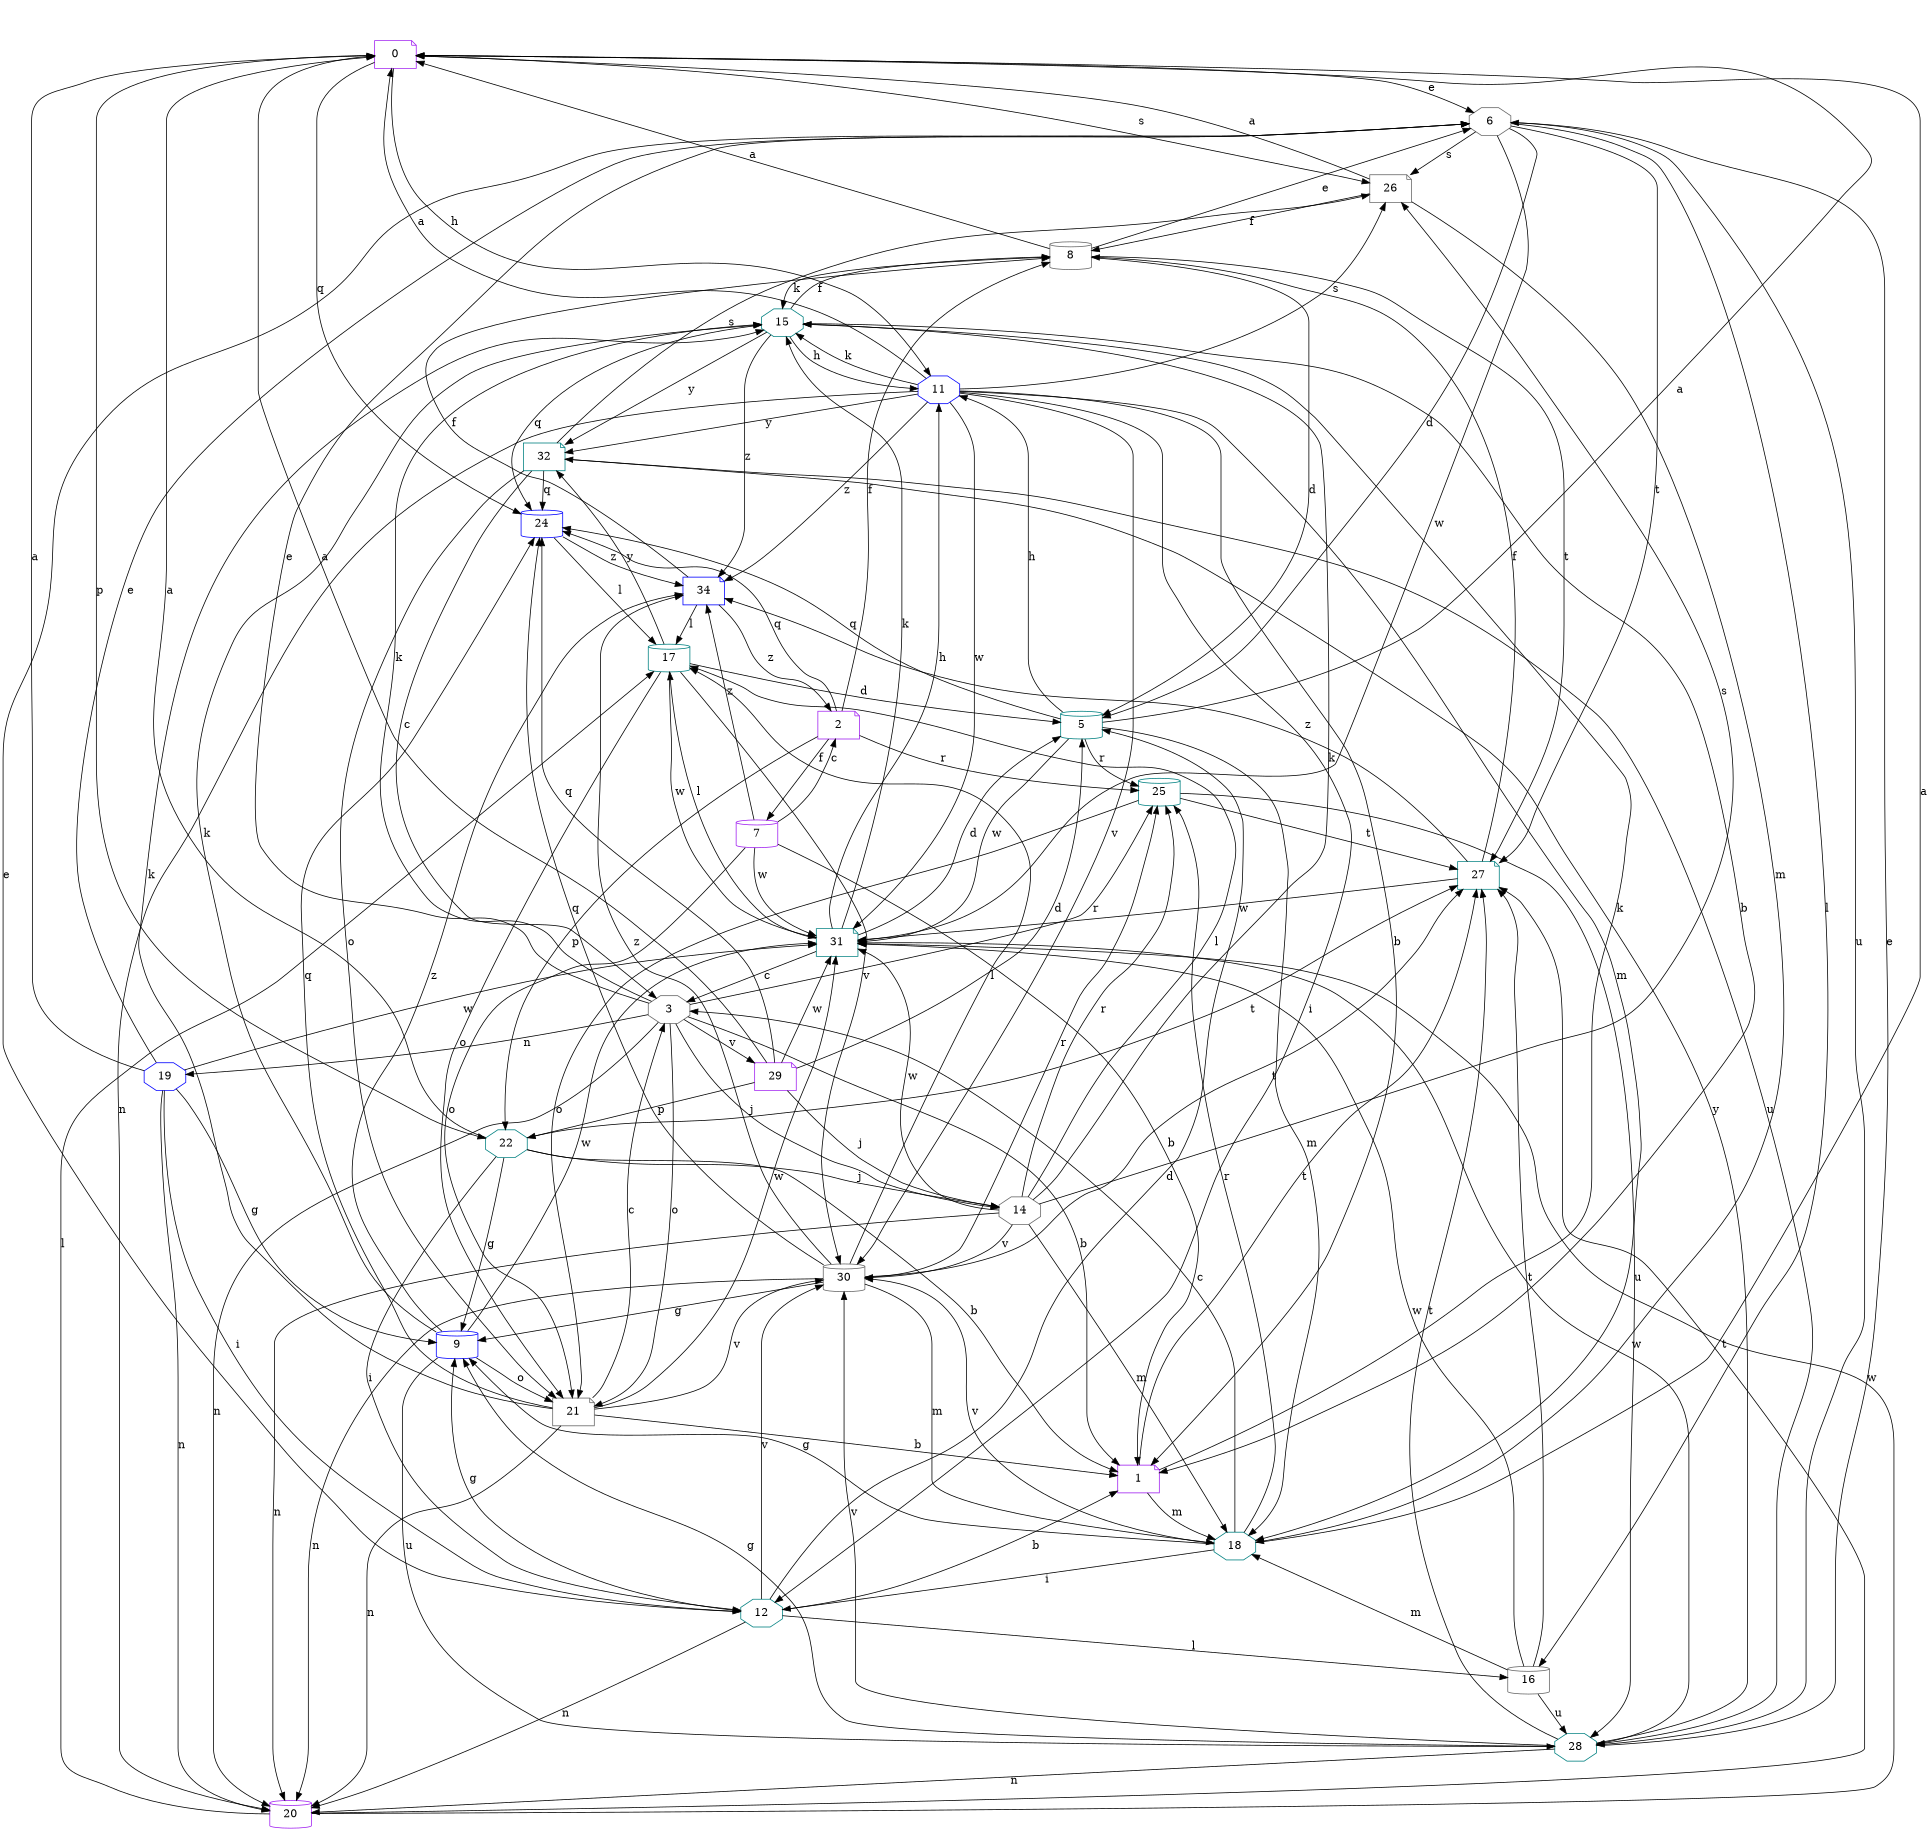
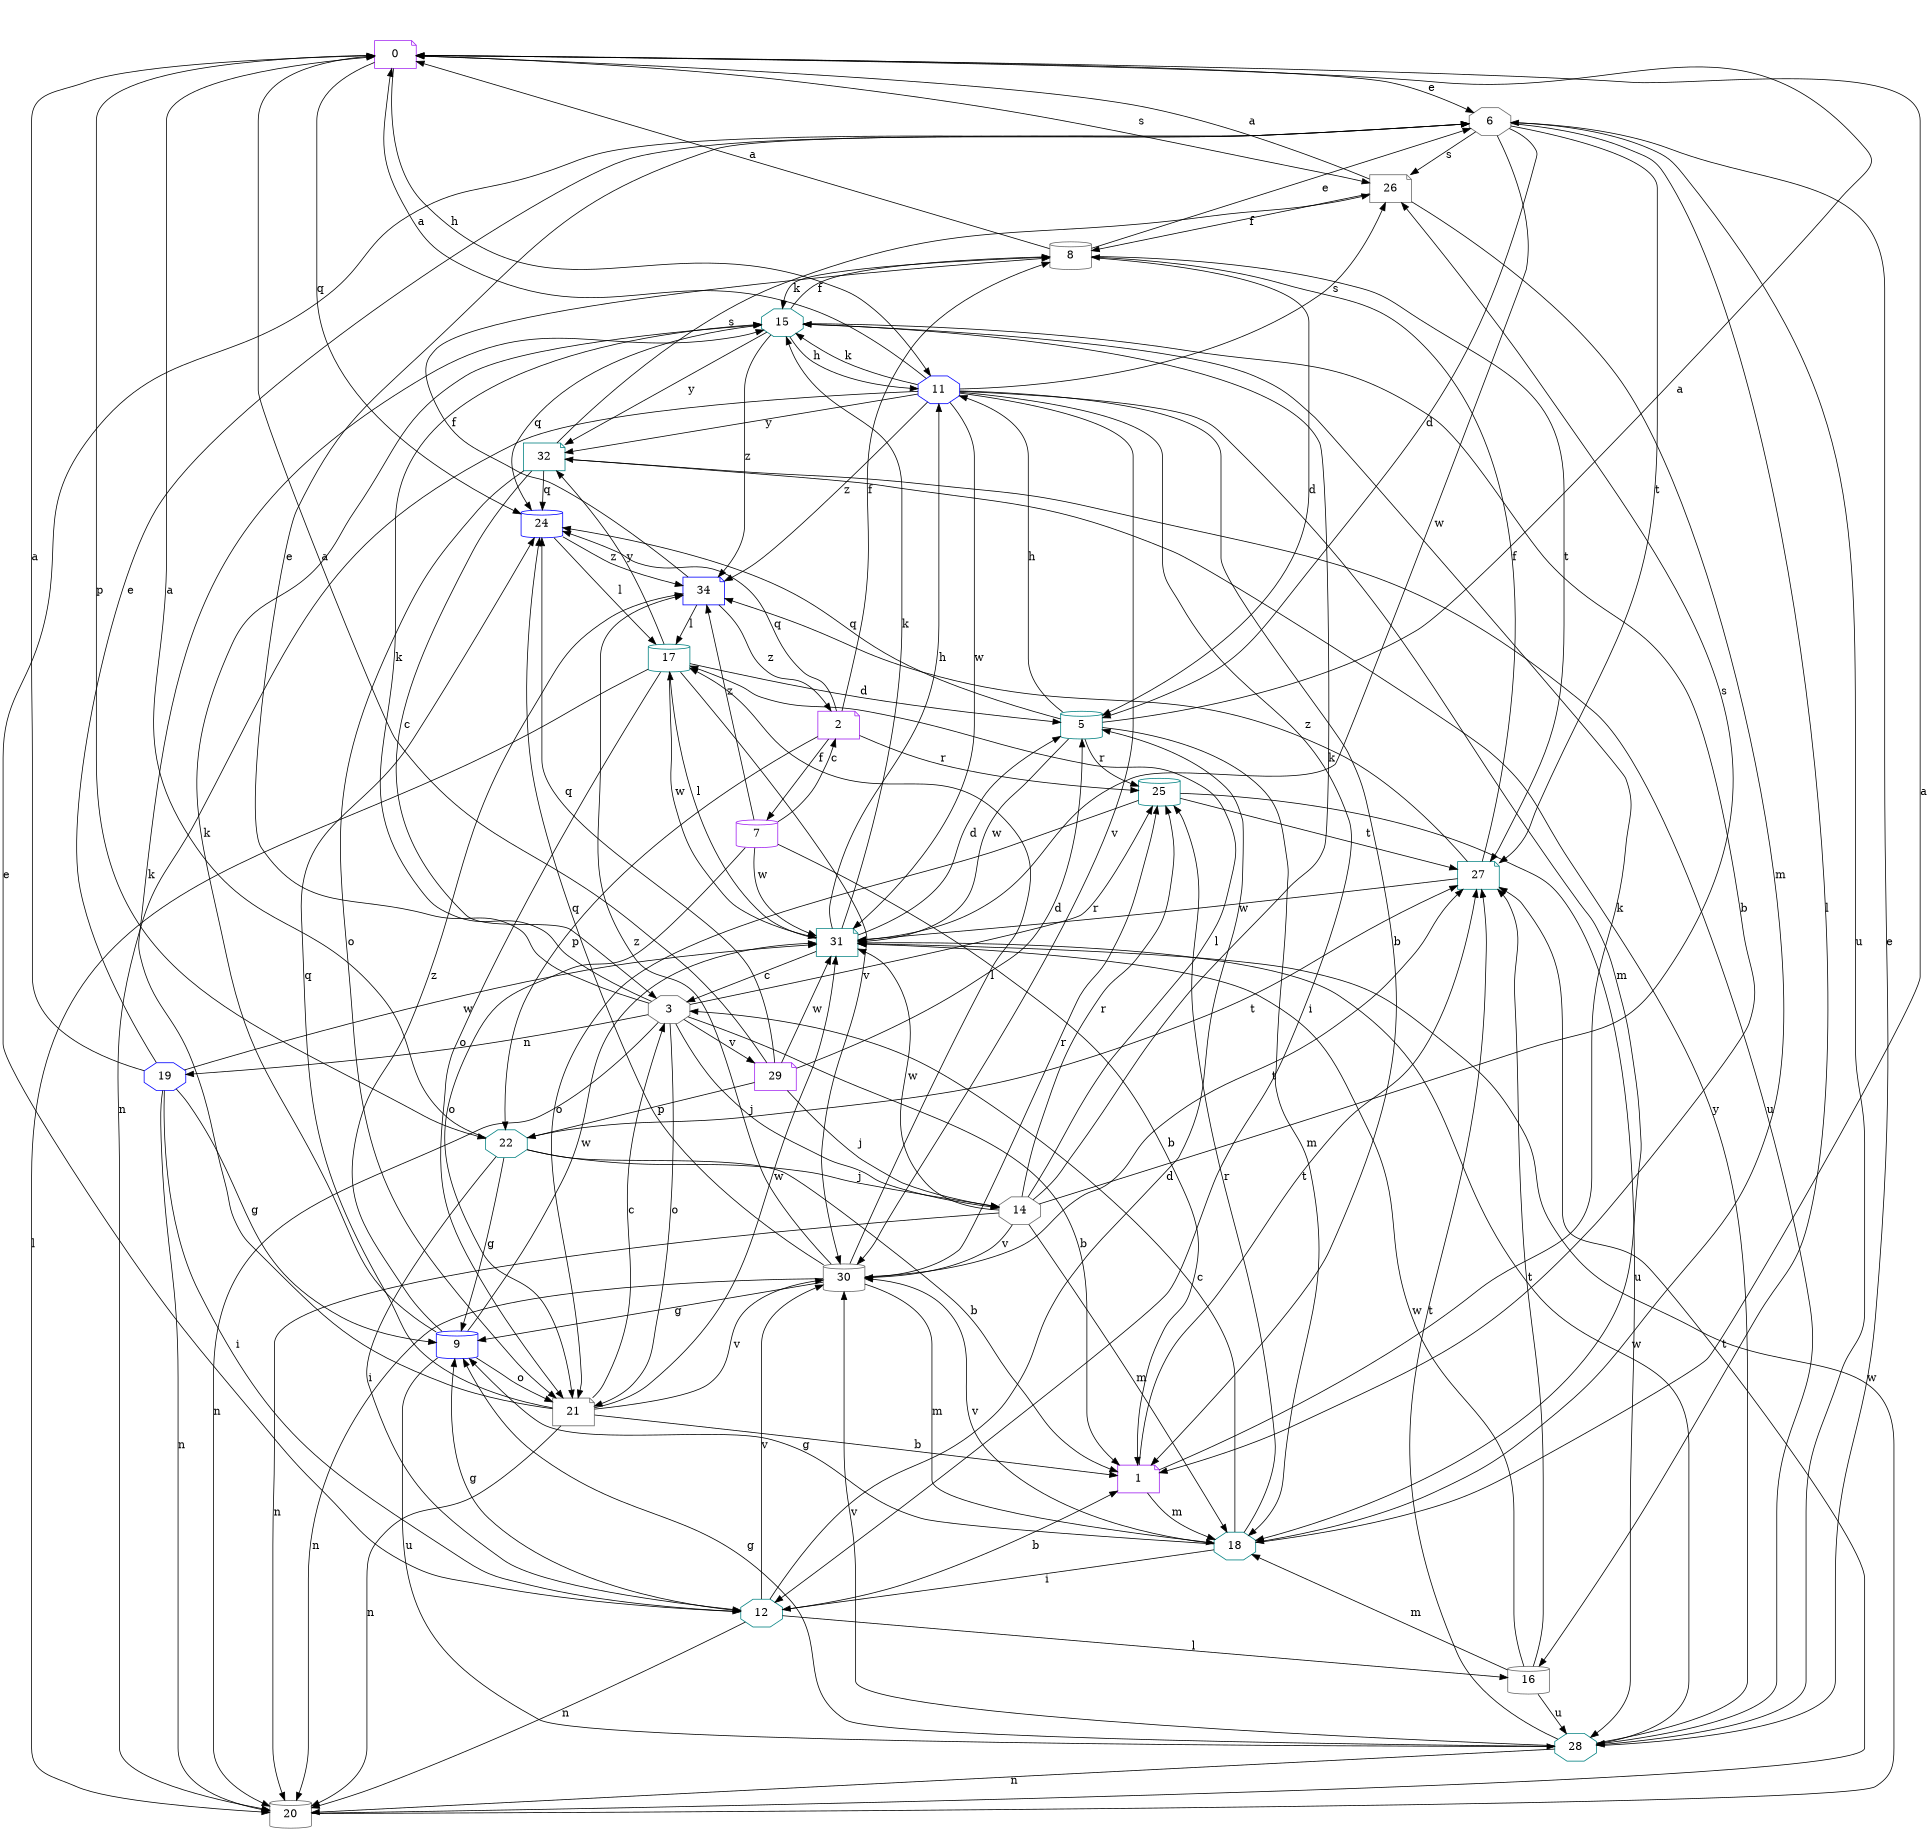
edge "20" -> "17": reversed
node "20": color purple -> gray40
